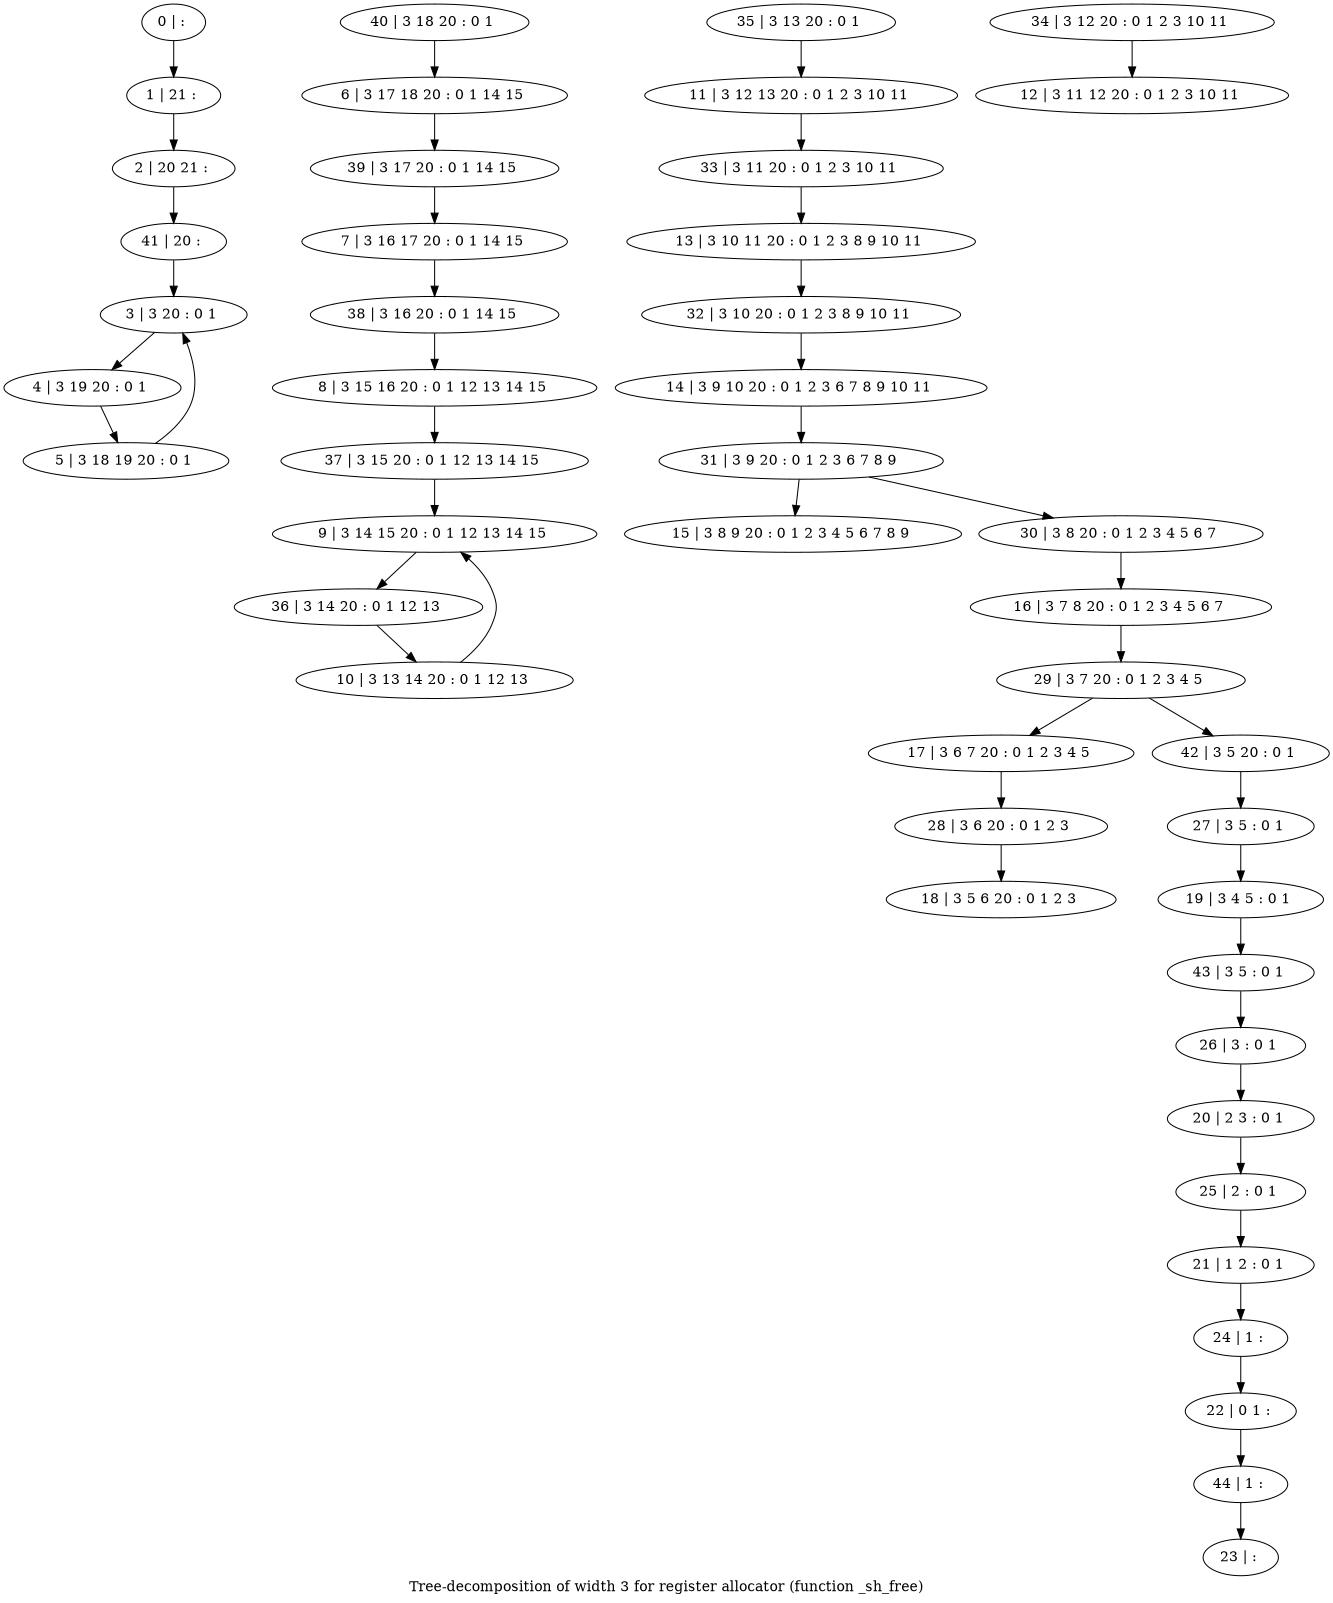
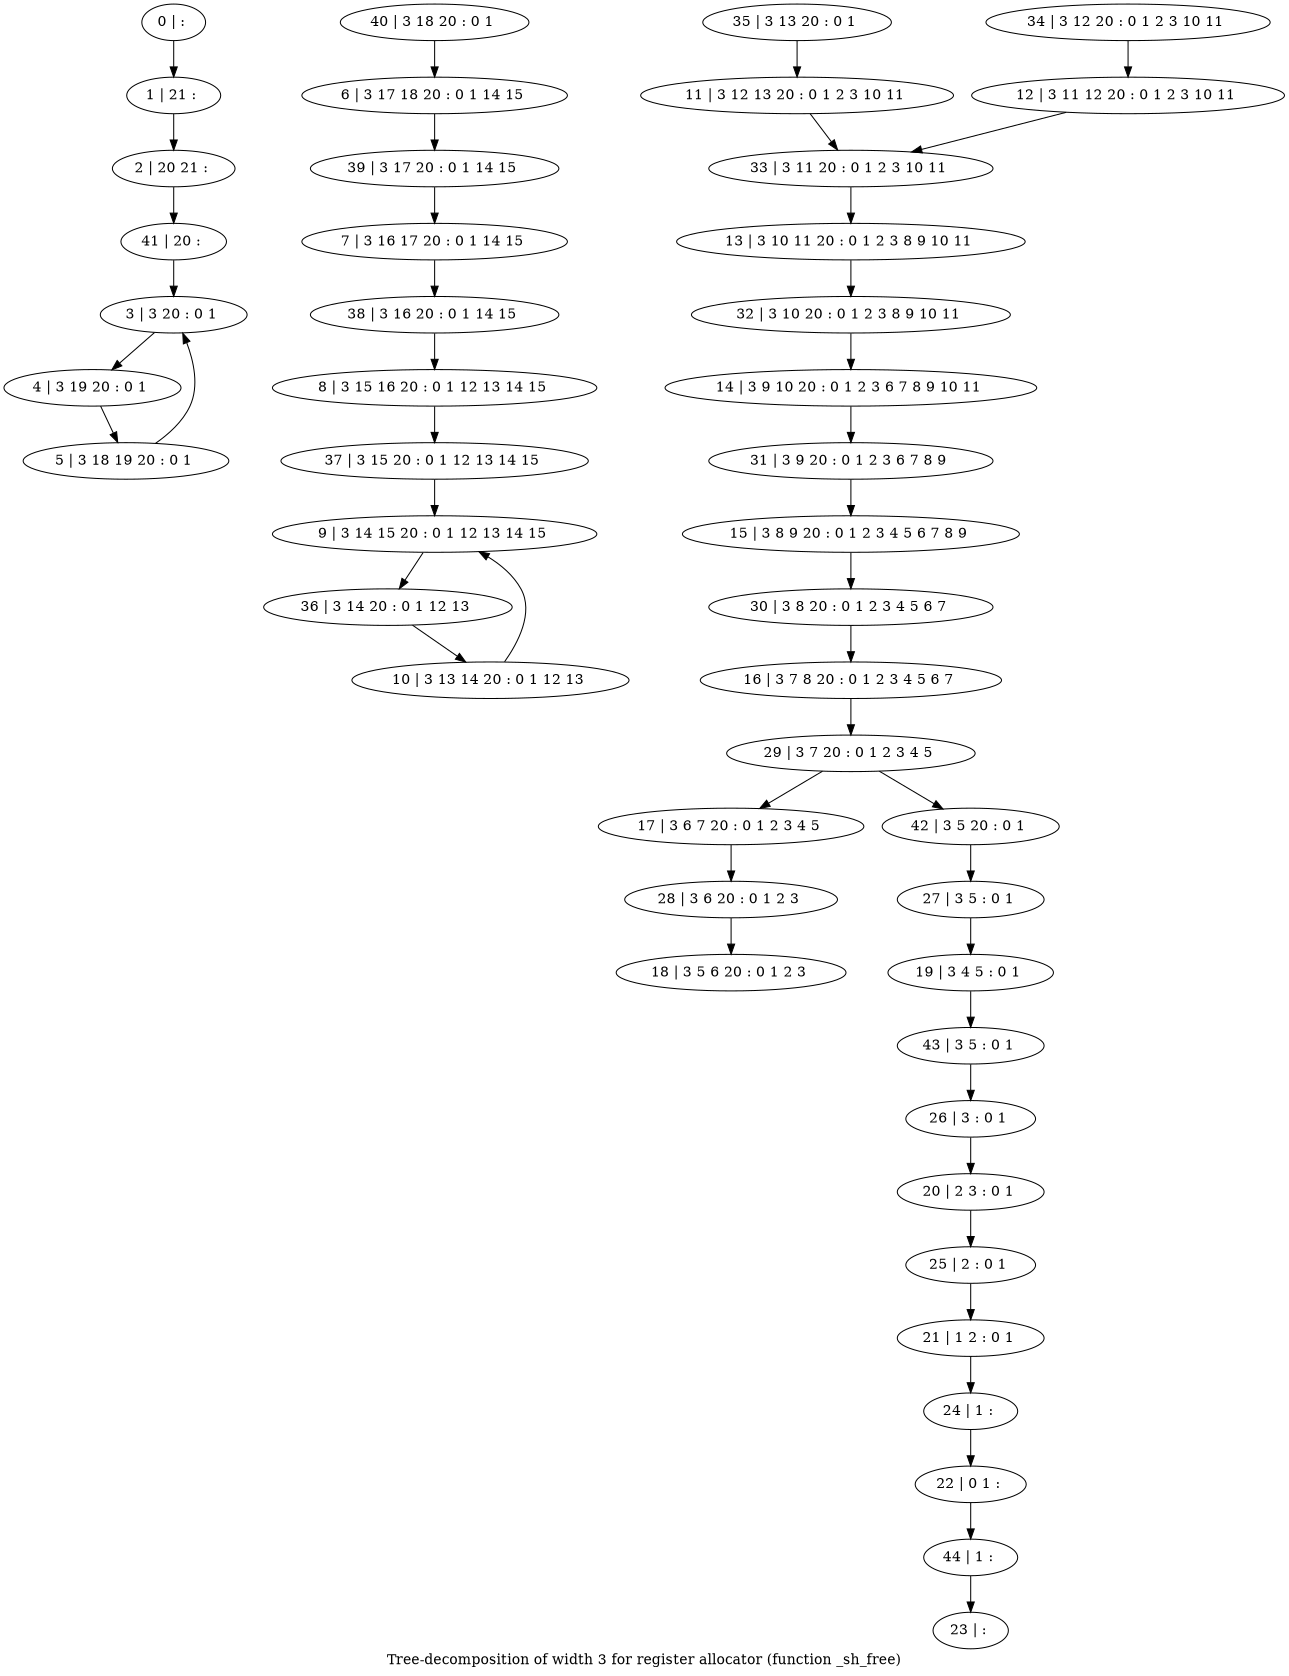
edge "12 | 3 11 12 20 : 0 1 2 3 10 11" -> "33 | 3 11 20 : 0 1 2 3 10 11": added
edge "31 | 3 9 20 : 0 1 2 3 6 7 8 9" -> "30 | 3 8 20 : 0 1 2 3 4 5 6 7": now "15 | 3 8 9 20 : 0 1 2 3 4 5 6 7 8 9" -> "30 | 3 8 20 : 0 1 2 3 4 5 6 7"
